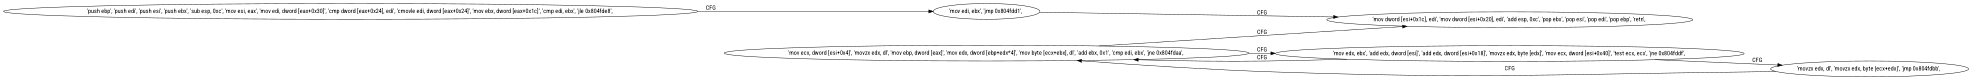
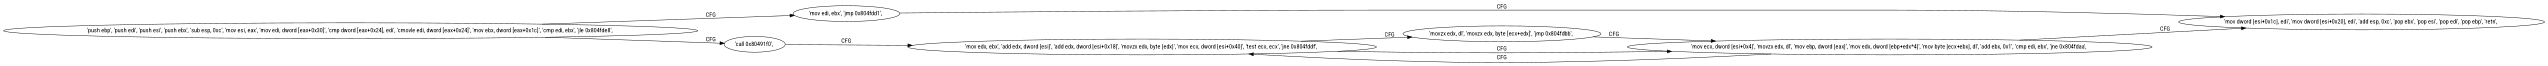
node "'call 0x80491f0',": added
